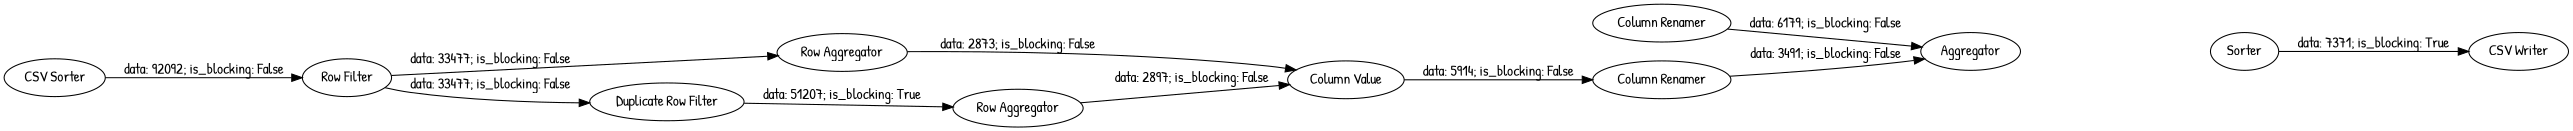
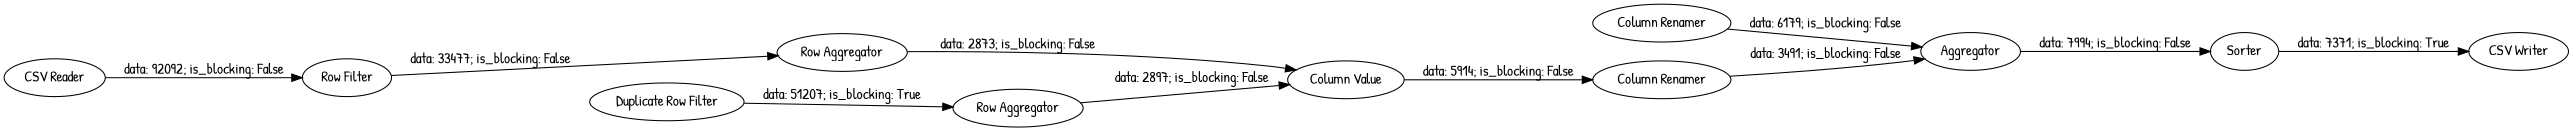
edge "Aggregator" -> "Sorter": added, label "data: 7994; is_blocking: False"
node "CSV Sorter": label "CSV Sorter" -> "CSV Reader"
edge "Row Filter" -> "Duplicate Row Filter": removed, label "data: 33477; is_blocking: False"
